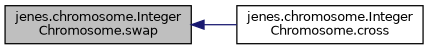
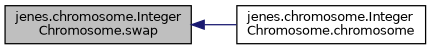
node "jenes.chromosome.Integer Chromosome.cross": label "jenes.chromosome.Integer Chromosome.cross" -> "jenes.chromosome.Integer Chromosome.chromosome"
